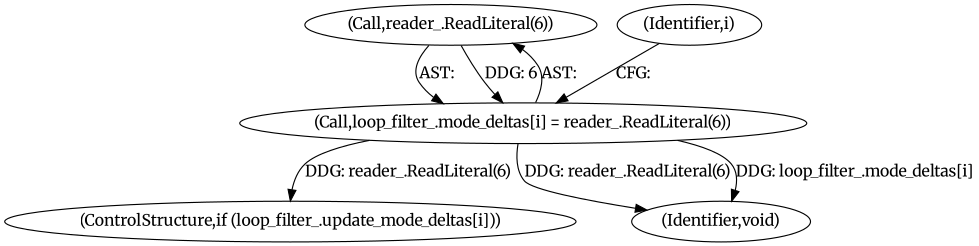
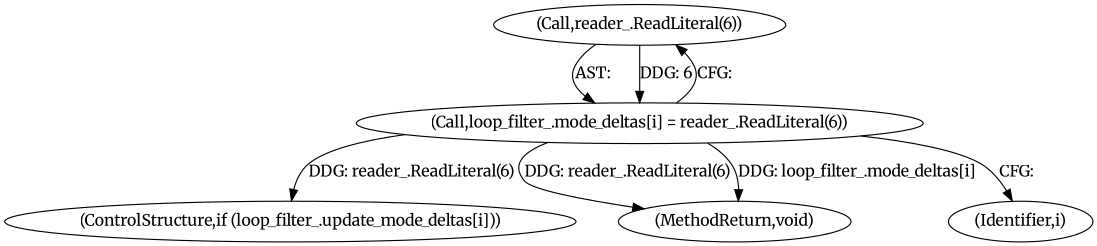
edge "(Identifier,i)" -> "(Call,loop_filter_.mode_deltas[i] = reader_.ReadLiteral(6))": reversed
edge "(Call,loop_filter_.mode_deltas[i] = reader_.ReadLiteral(6))" -> "(Call,reader_.ReadLiteral(6))": label "AST: " -> "CFG: "
node "(Identifier,void)": label "(Identifier,void)" -> "(MethodReturn,void)"
